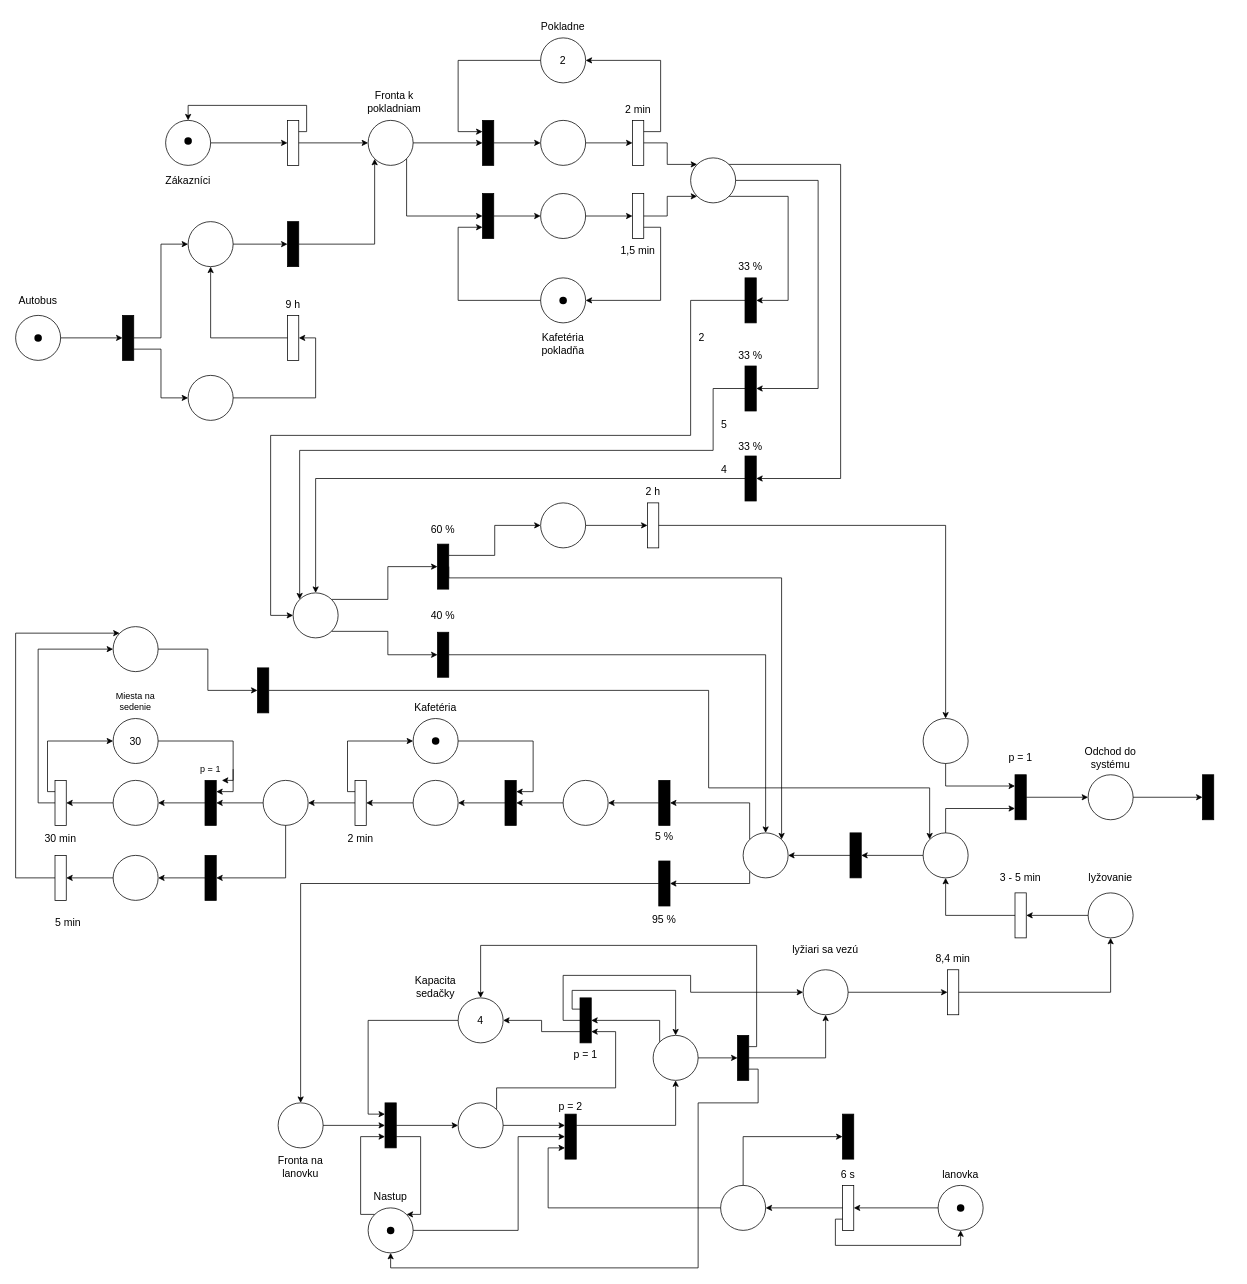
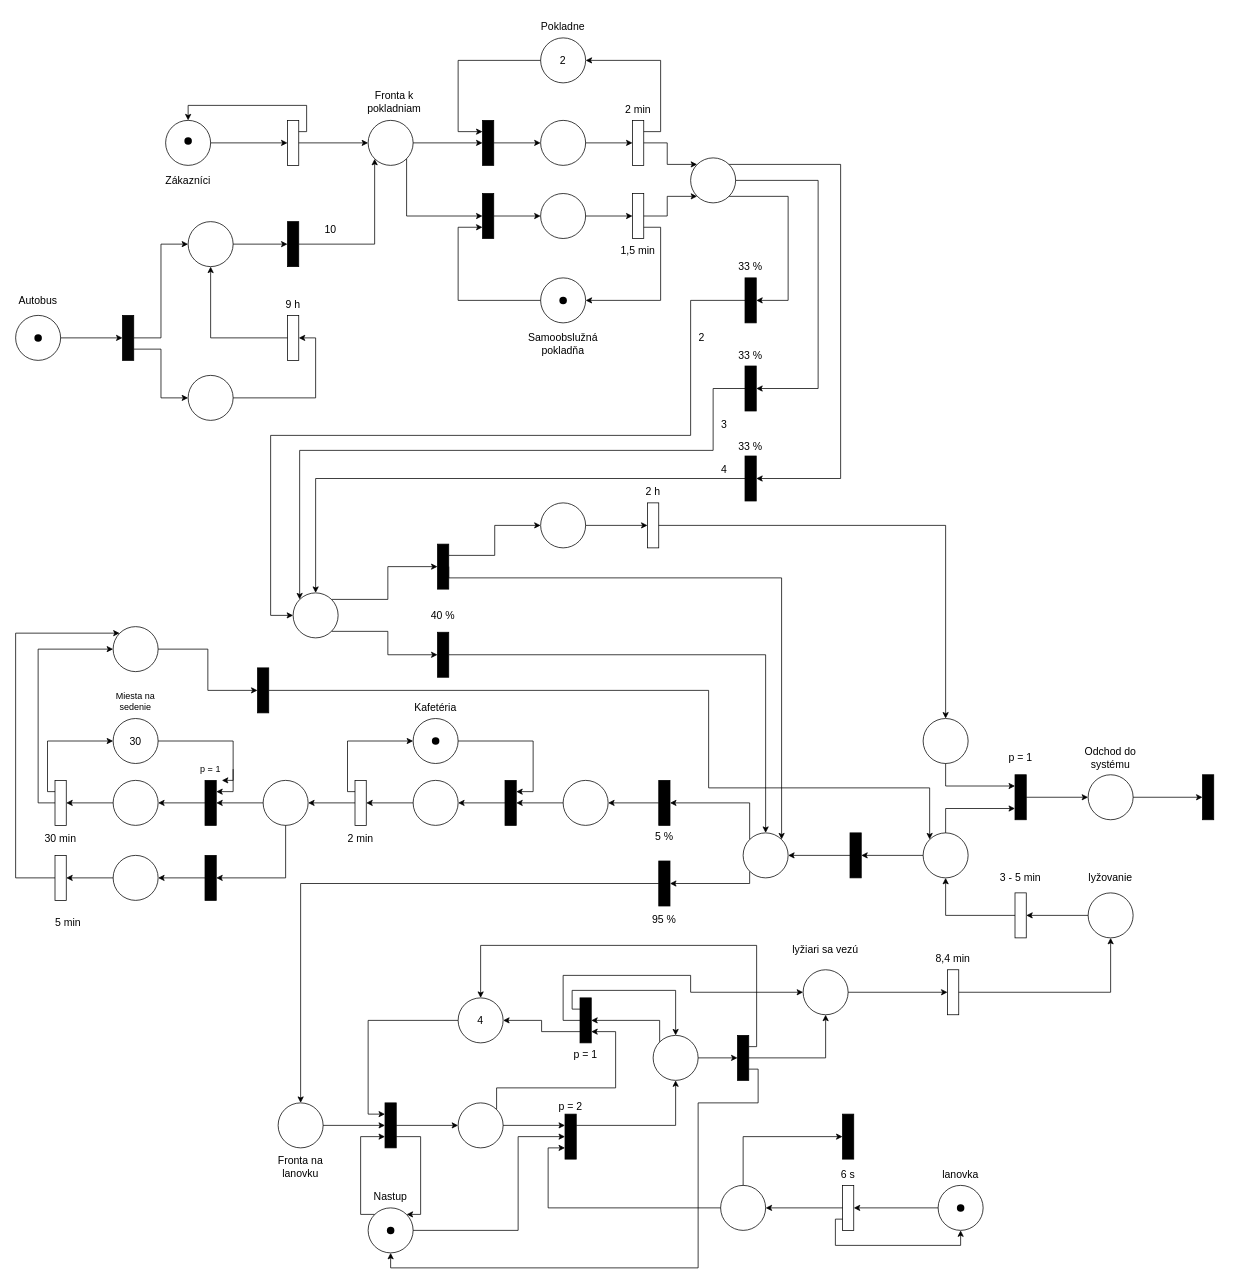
node "10": added
node "Kafetéria pokladňa": label "Kafetéria pokladňa" -> "Samoobslužná pokladňa"
node "5": label "5" -> "3"
node "60 %": removed
node "Kapacita sedačky": removed
